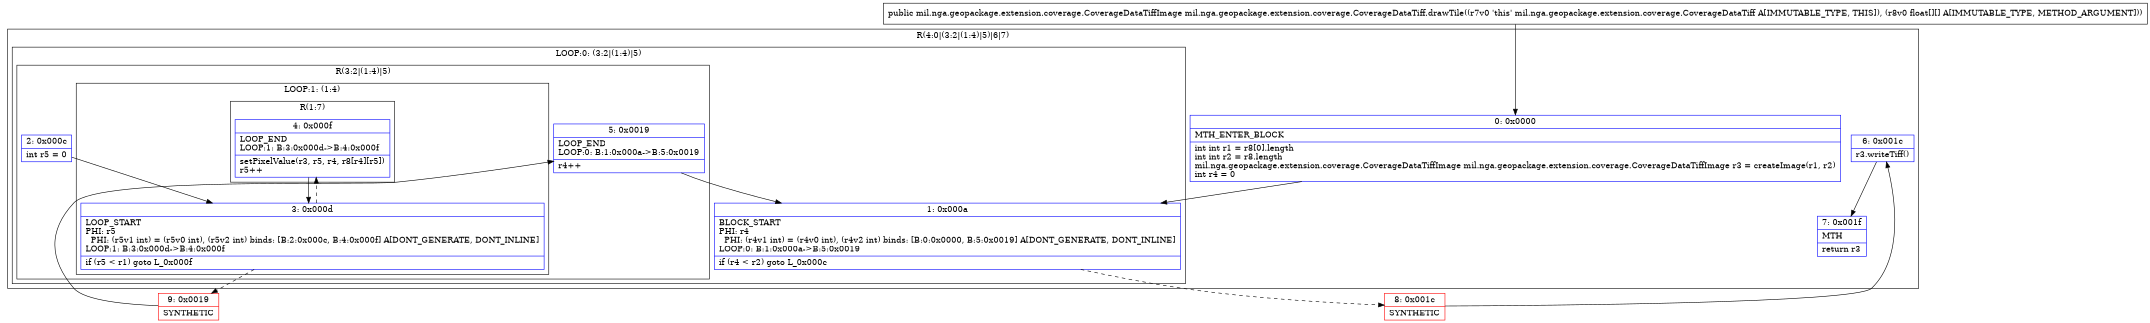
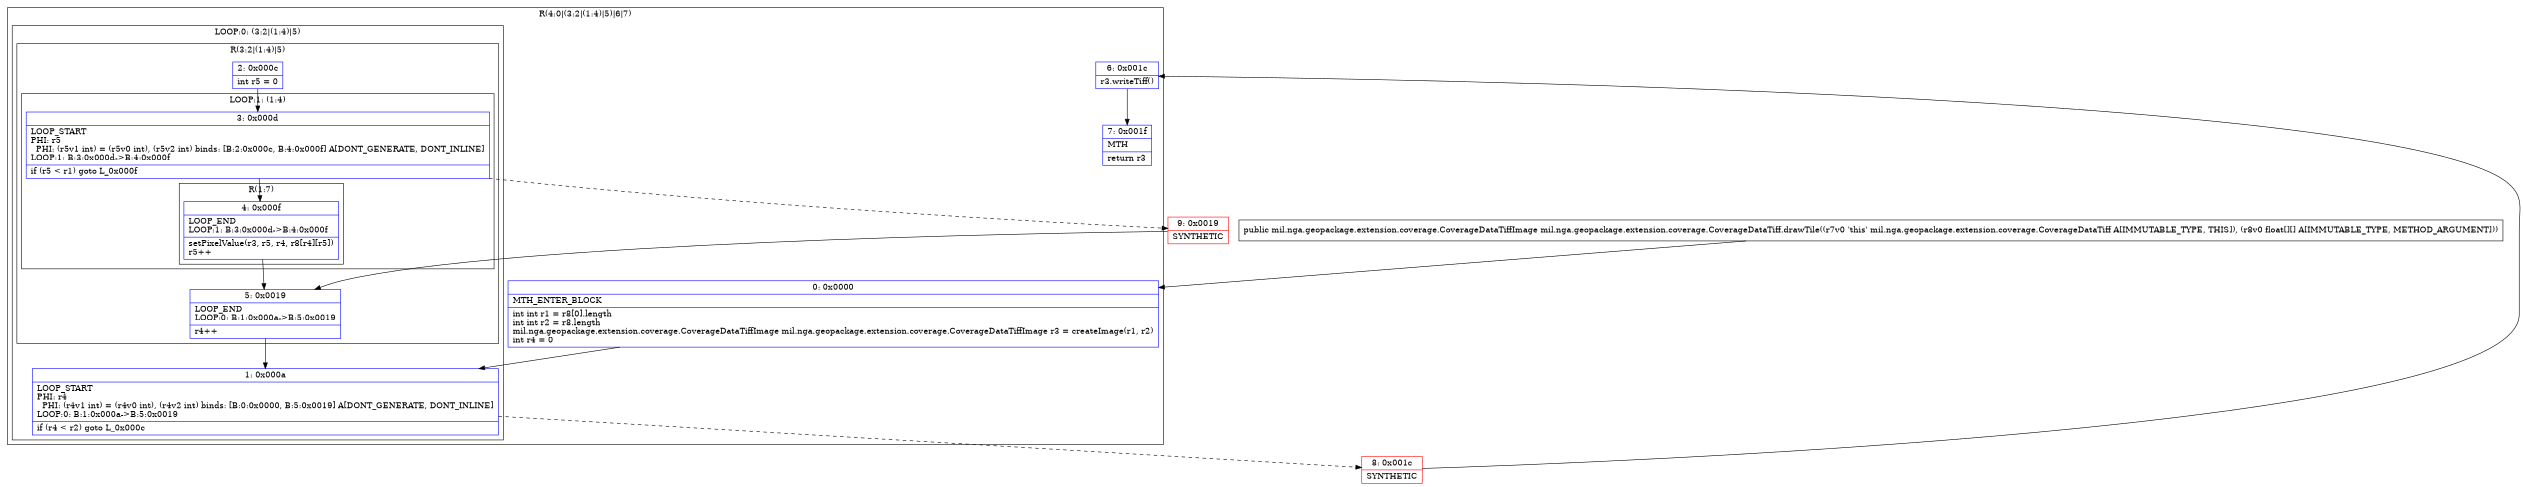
edge "4: 0x000f" -> "3: 0x000d": now "4: 0x000f" -> "5: 0x0019"
edge "3: 0x000d" -> "4: 0x000f": style dashed -> solid
node "1: 0x000a": text "BLOCK_START" -> "LOOP_START"
